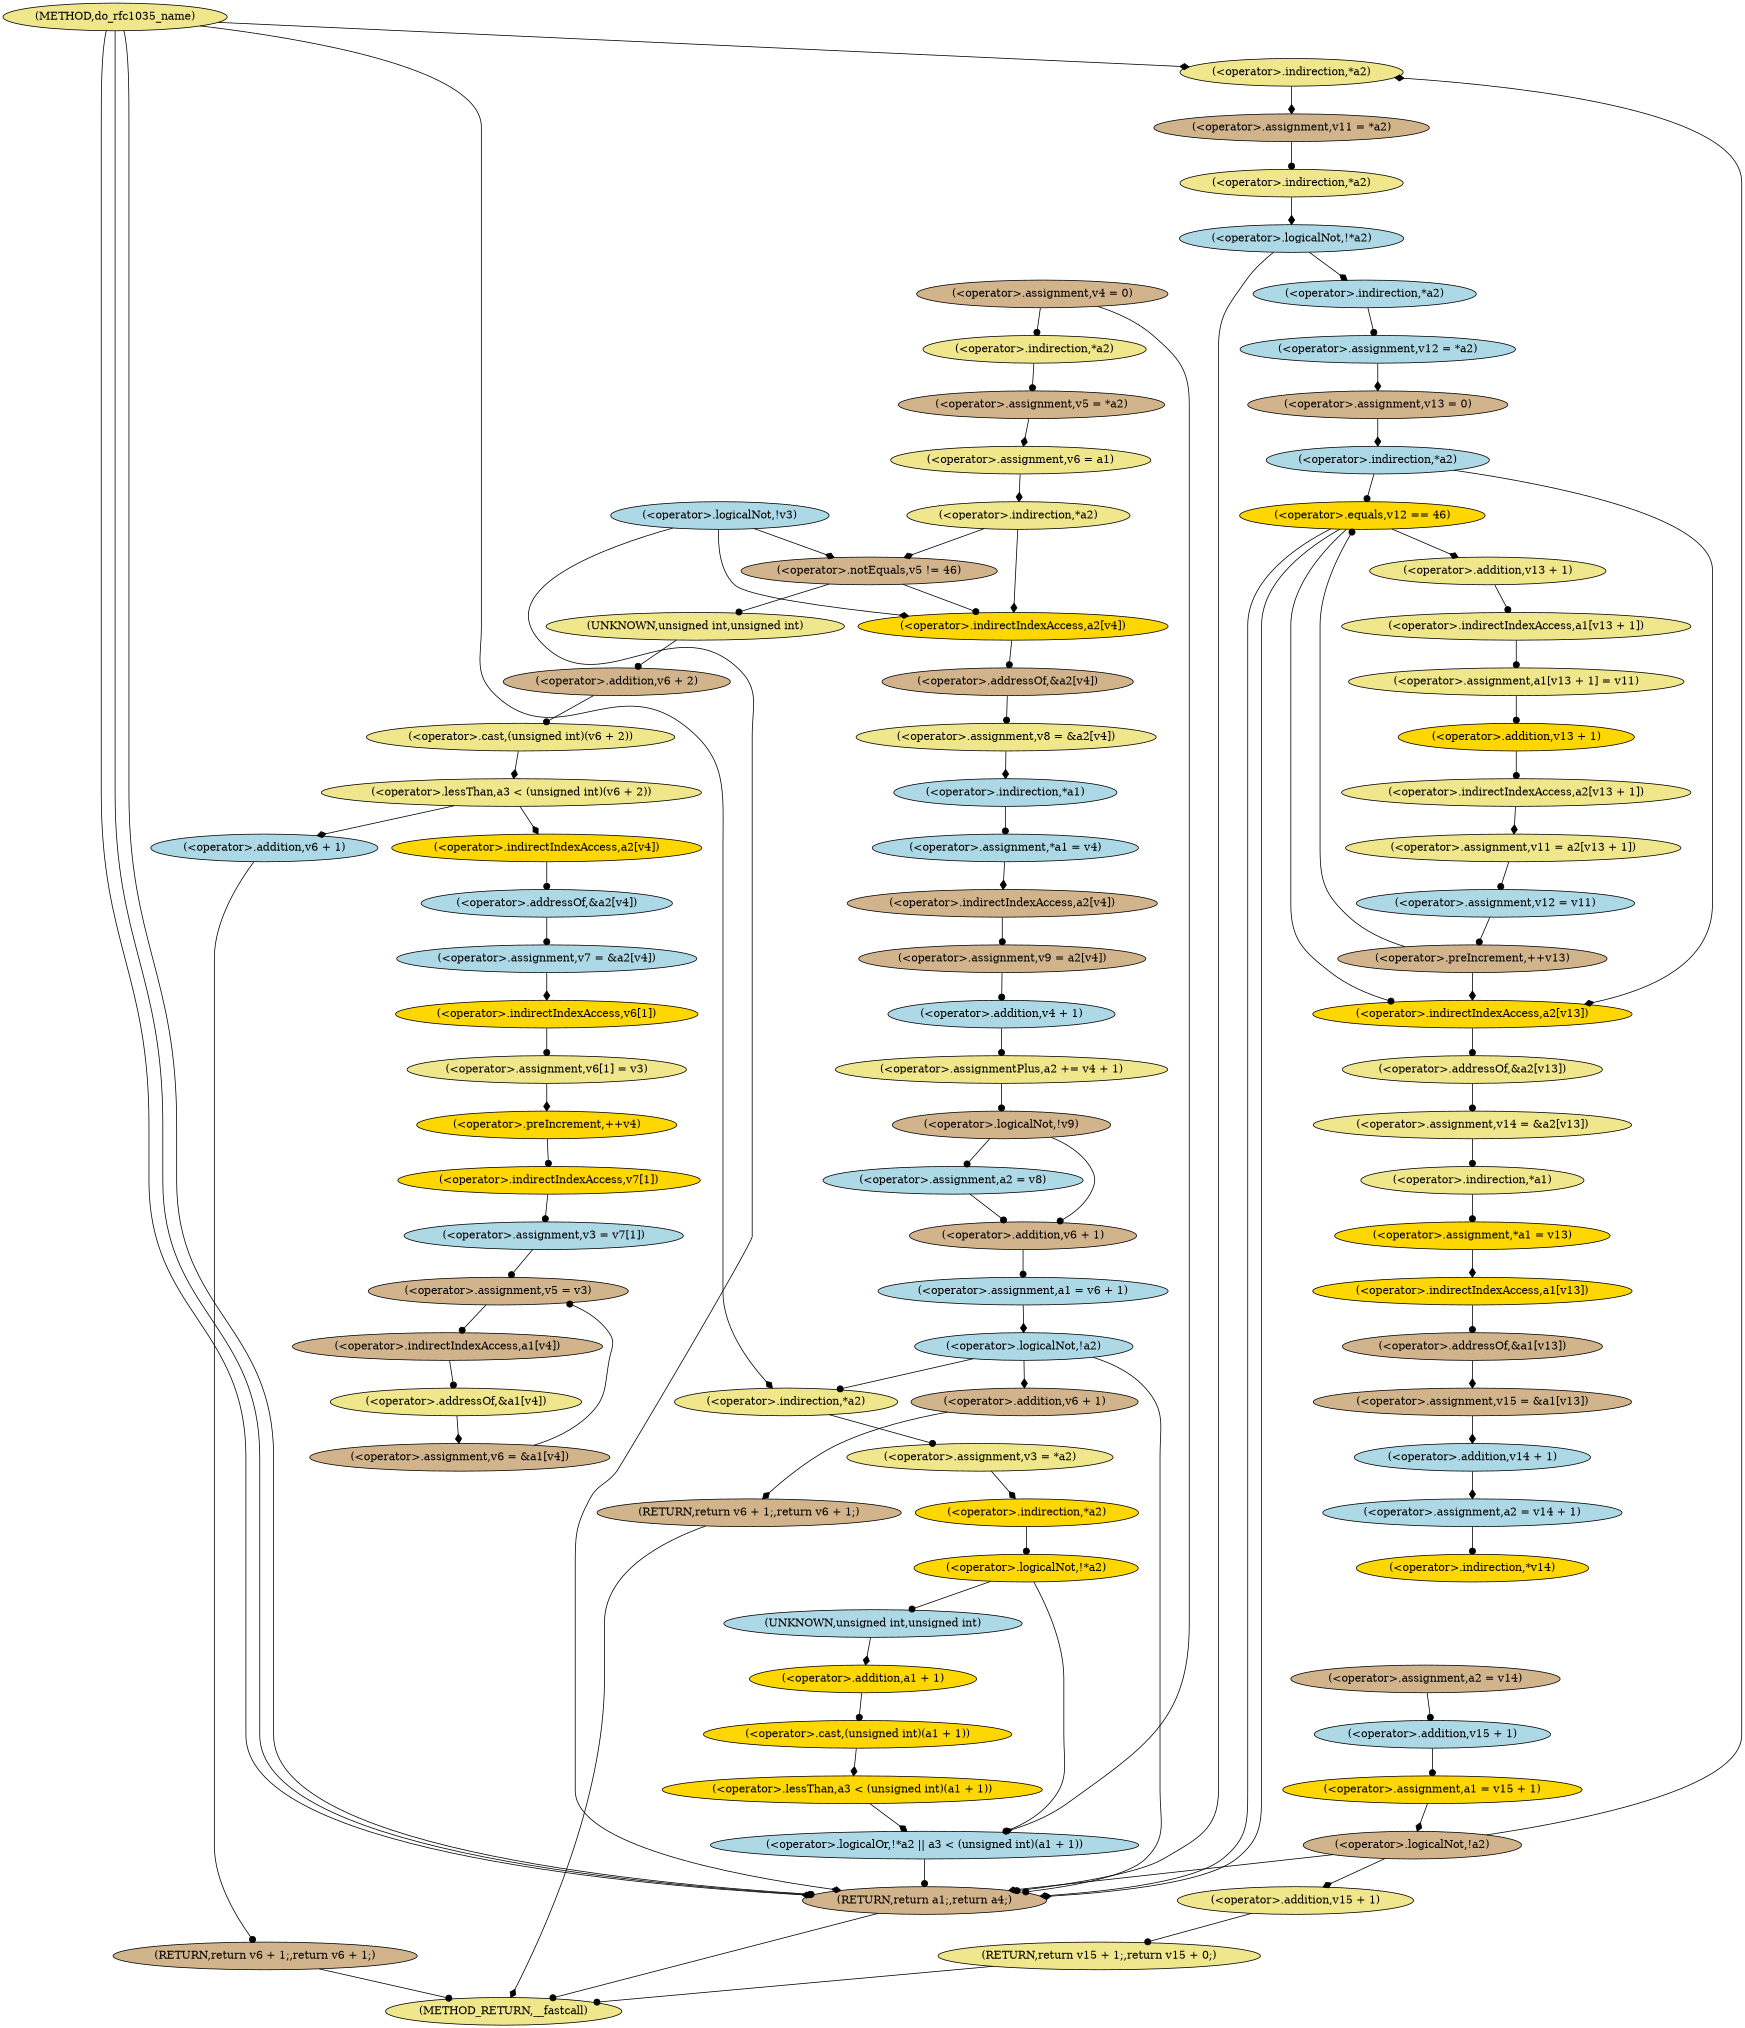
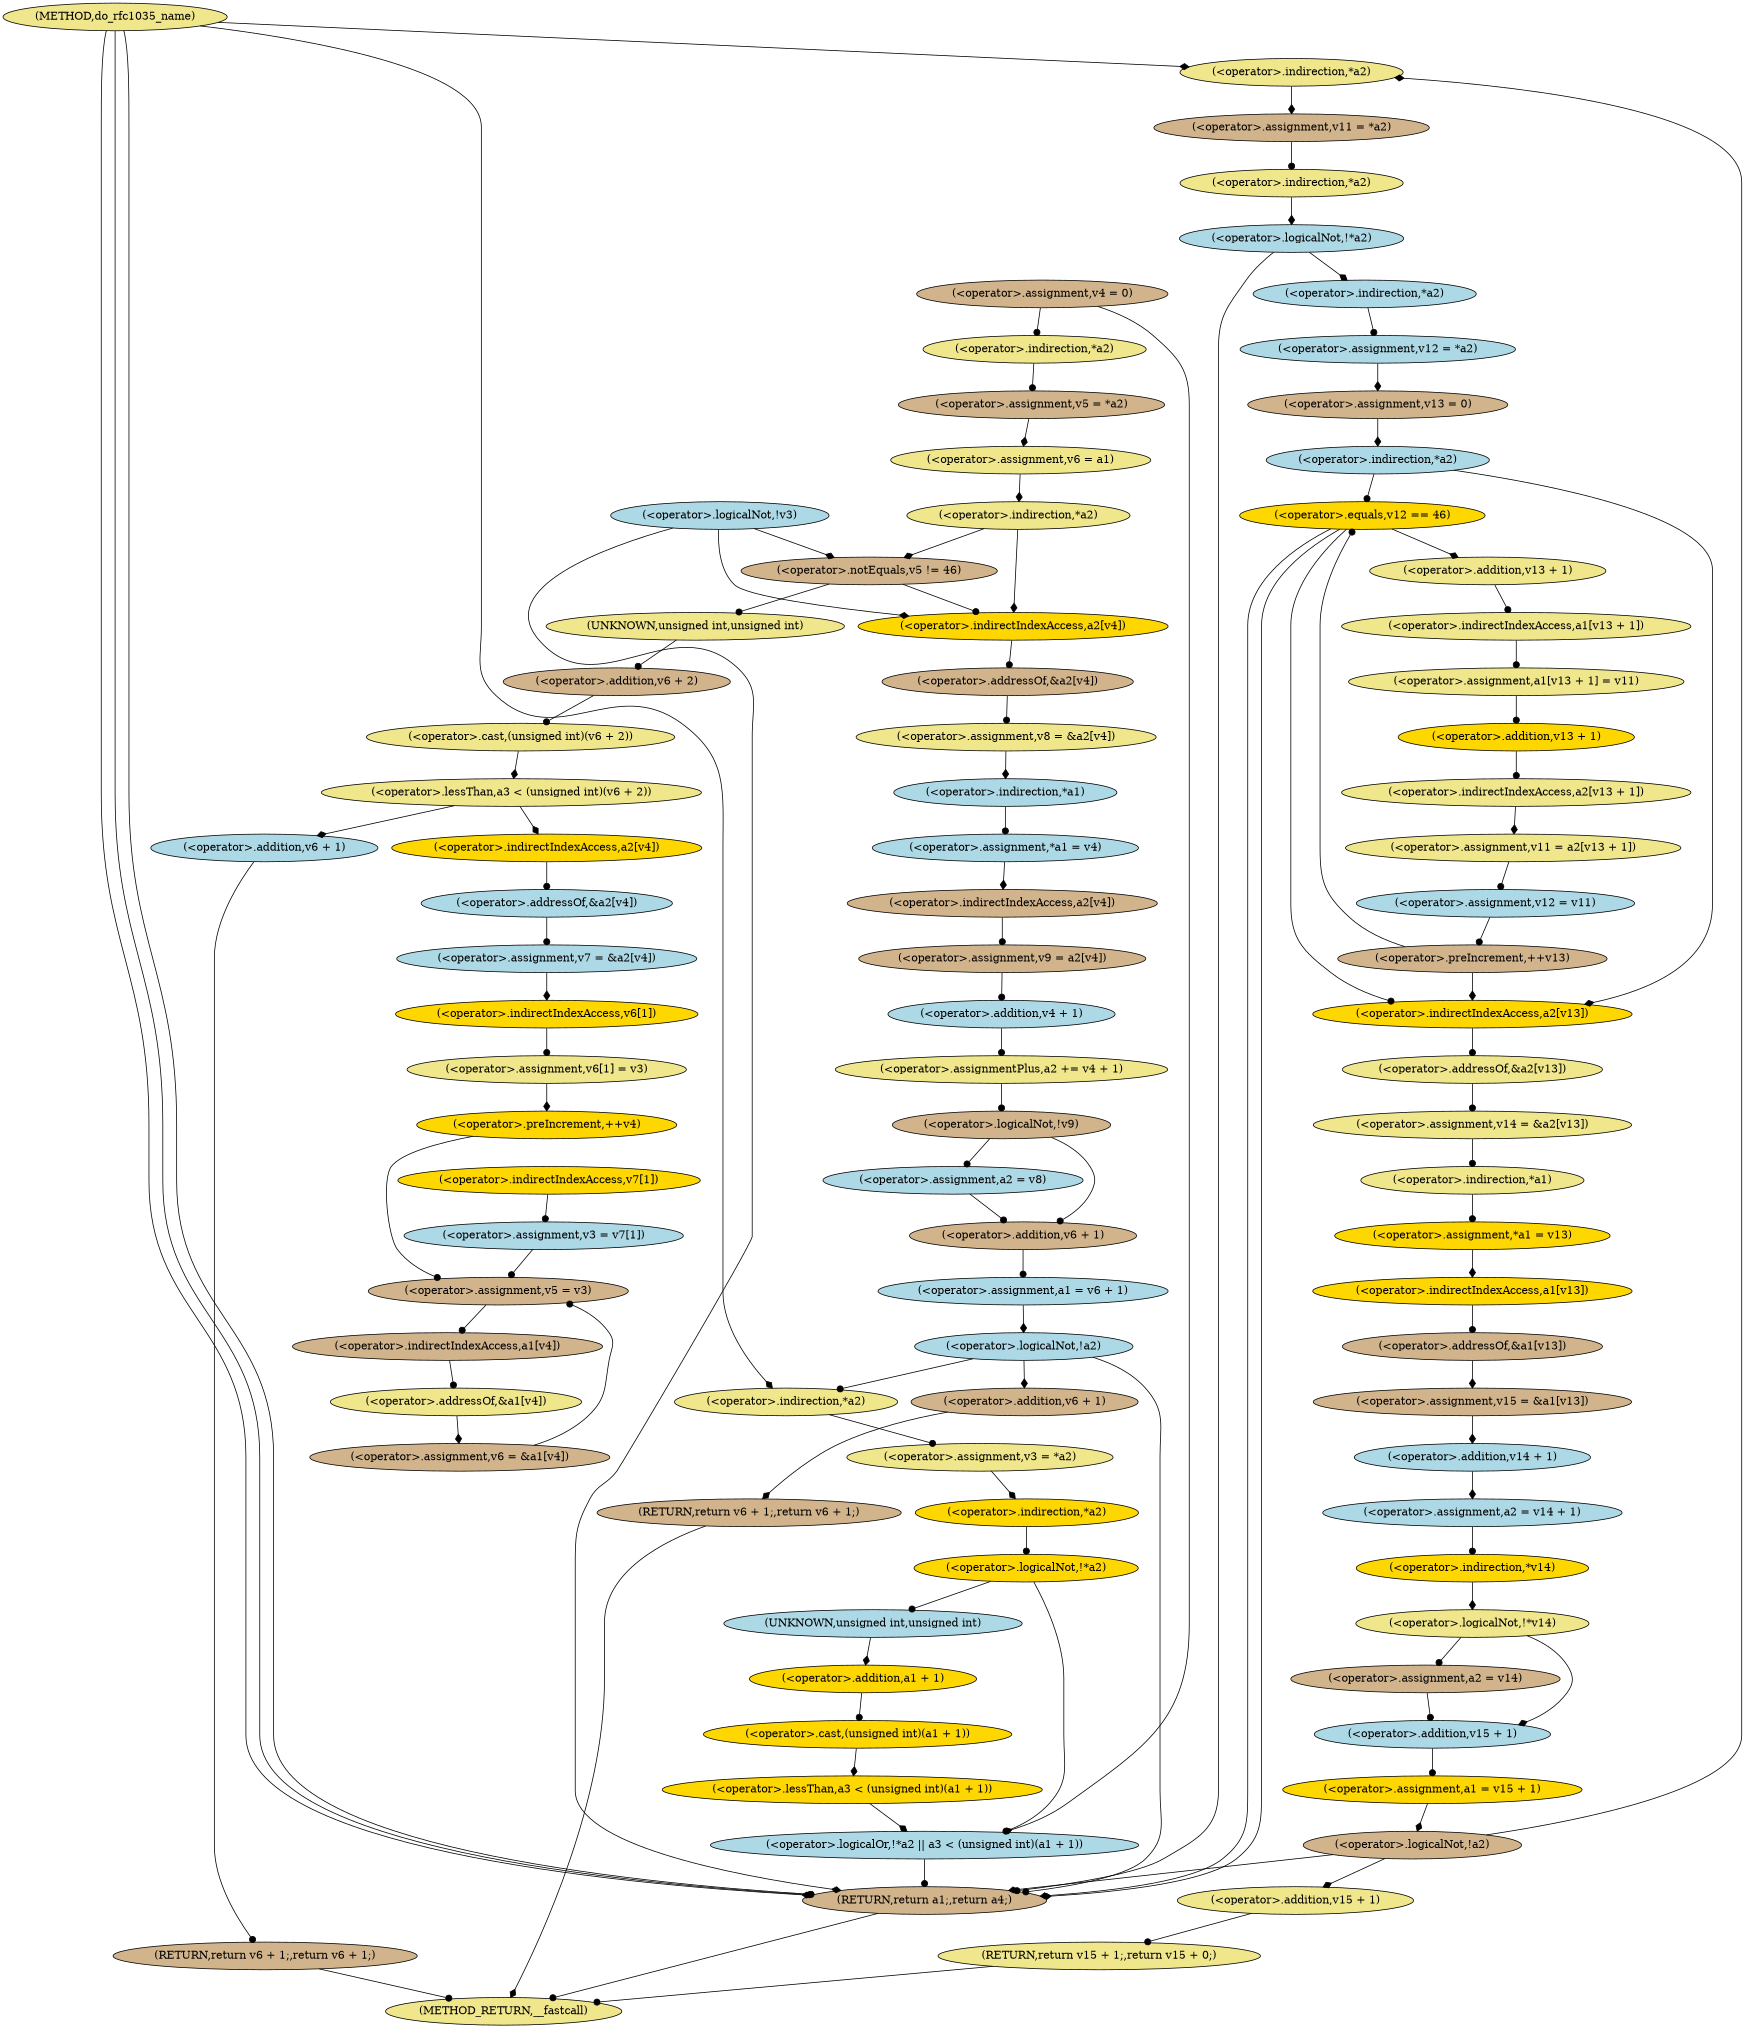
edge "(<operator>.preIncrement,++v4)" -> "(<operator>.indirectIndexAccess,v7[1])": now "(<operator>.preIncrement,++v4)" -> "(<operator>.assignment,v5 = v3)"
node "(<operator>.logicalNot,!*v14)": added
